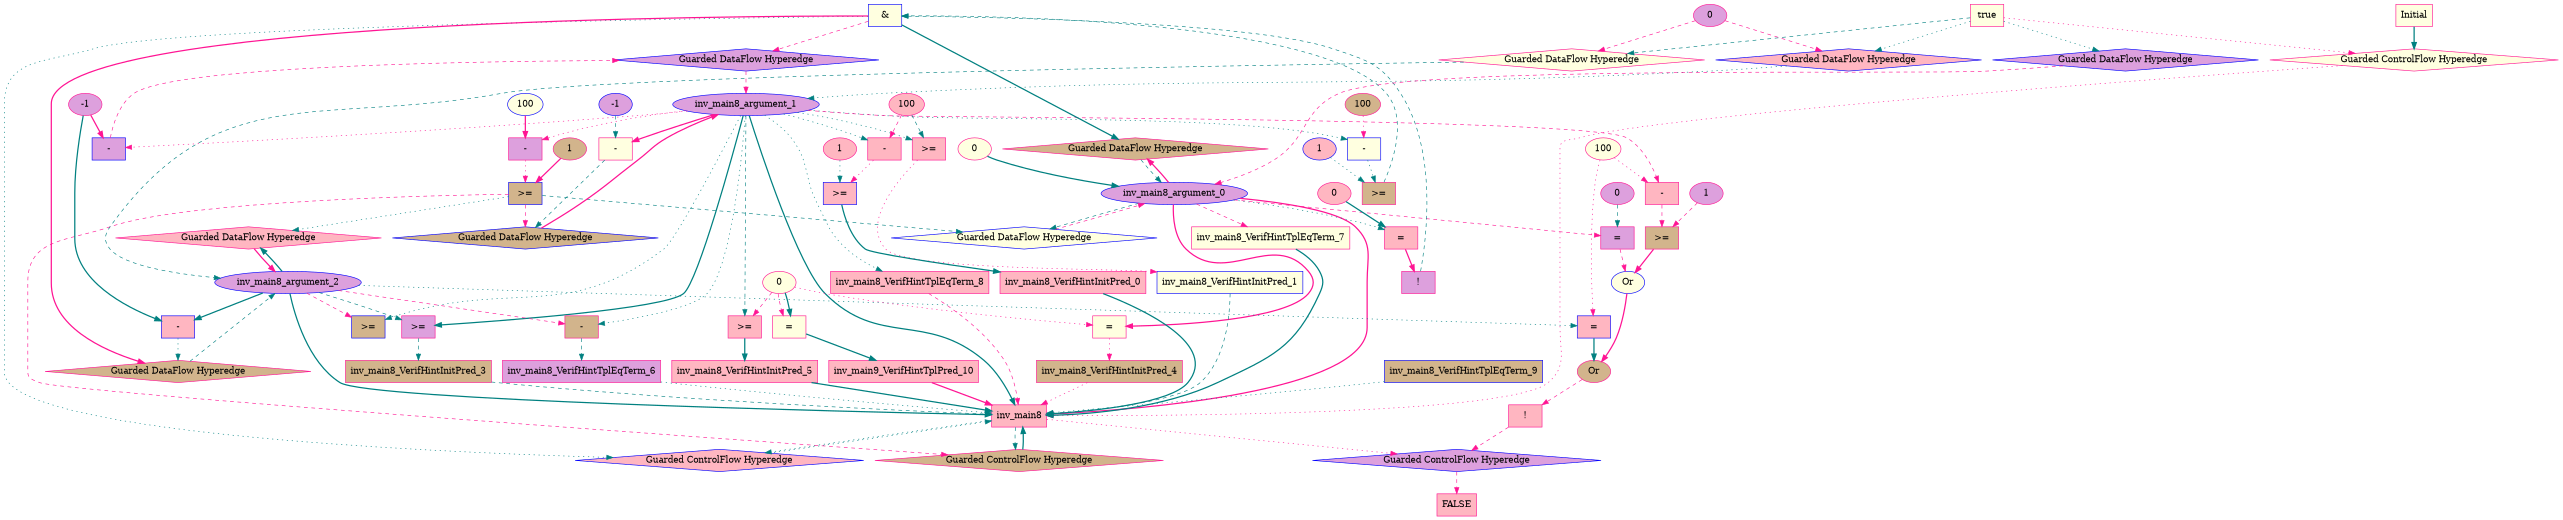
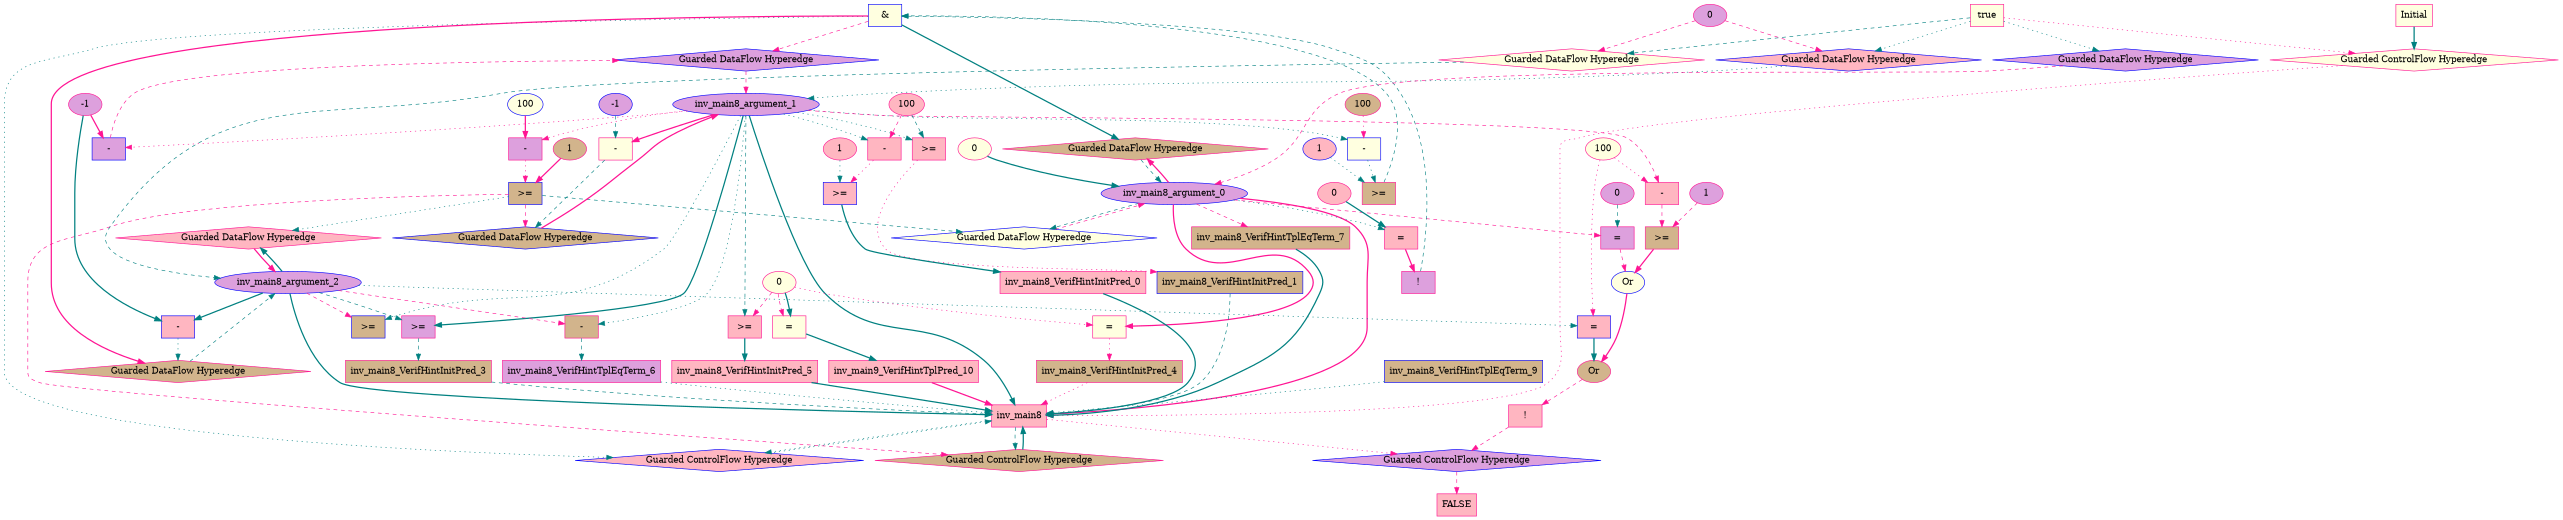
node "inv_main8_VerifHintTplEqTerm_7": fillcolor lightyellow -> tan
node "inv_main8_VerifHintTplEqTerm_8": removed
node "inv_main8_VerifHintInitPred_1": fillcolor lightyellow -> tan
